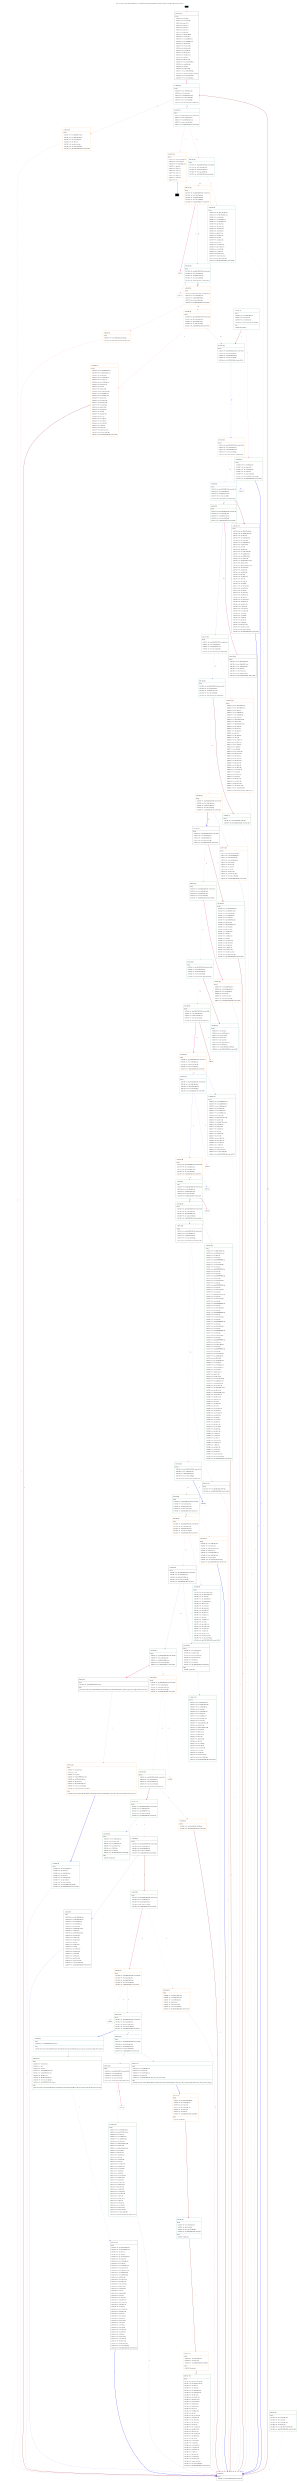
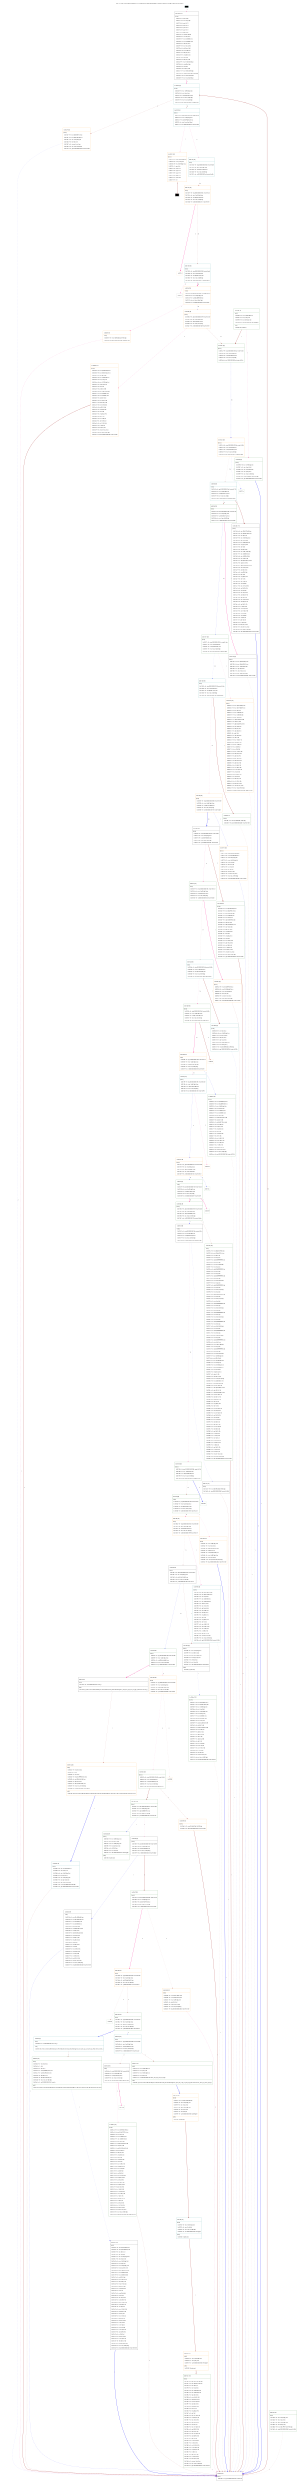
node "0x401ec8 [86]": removed
